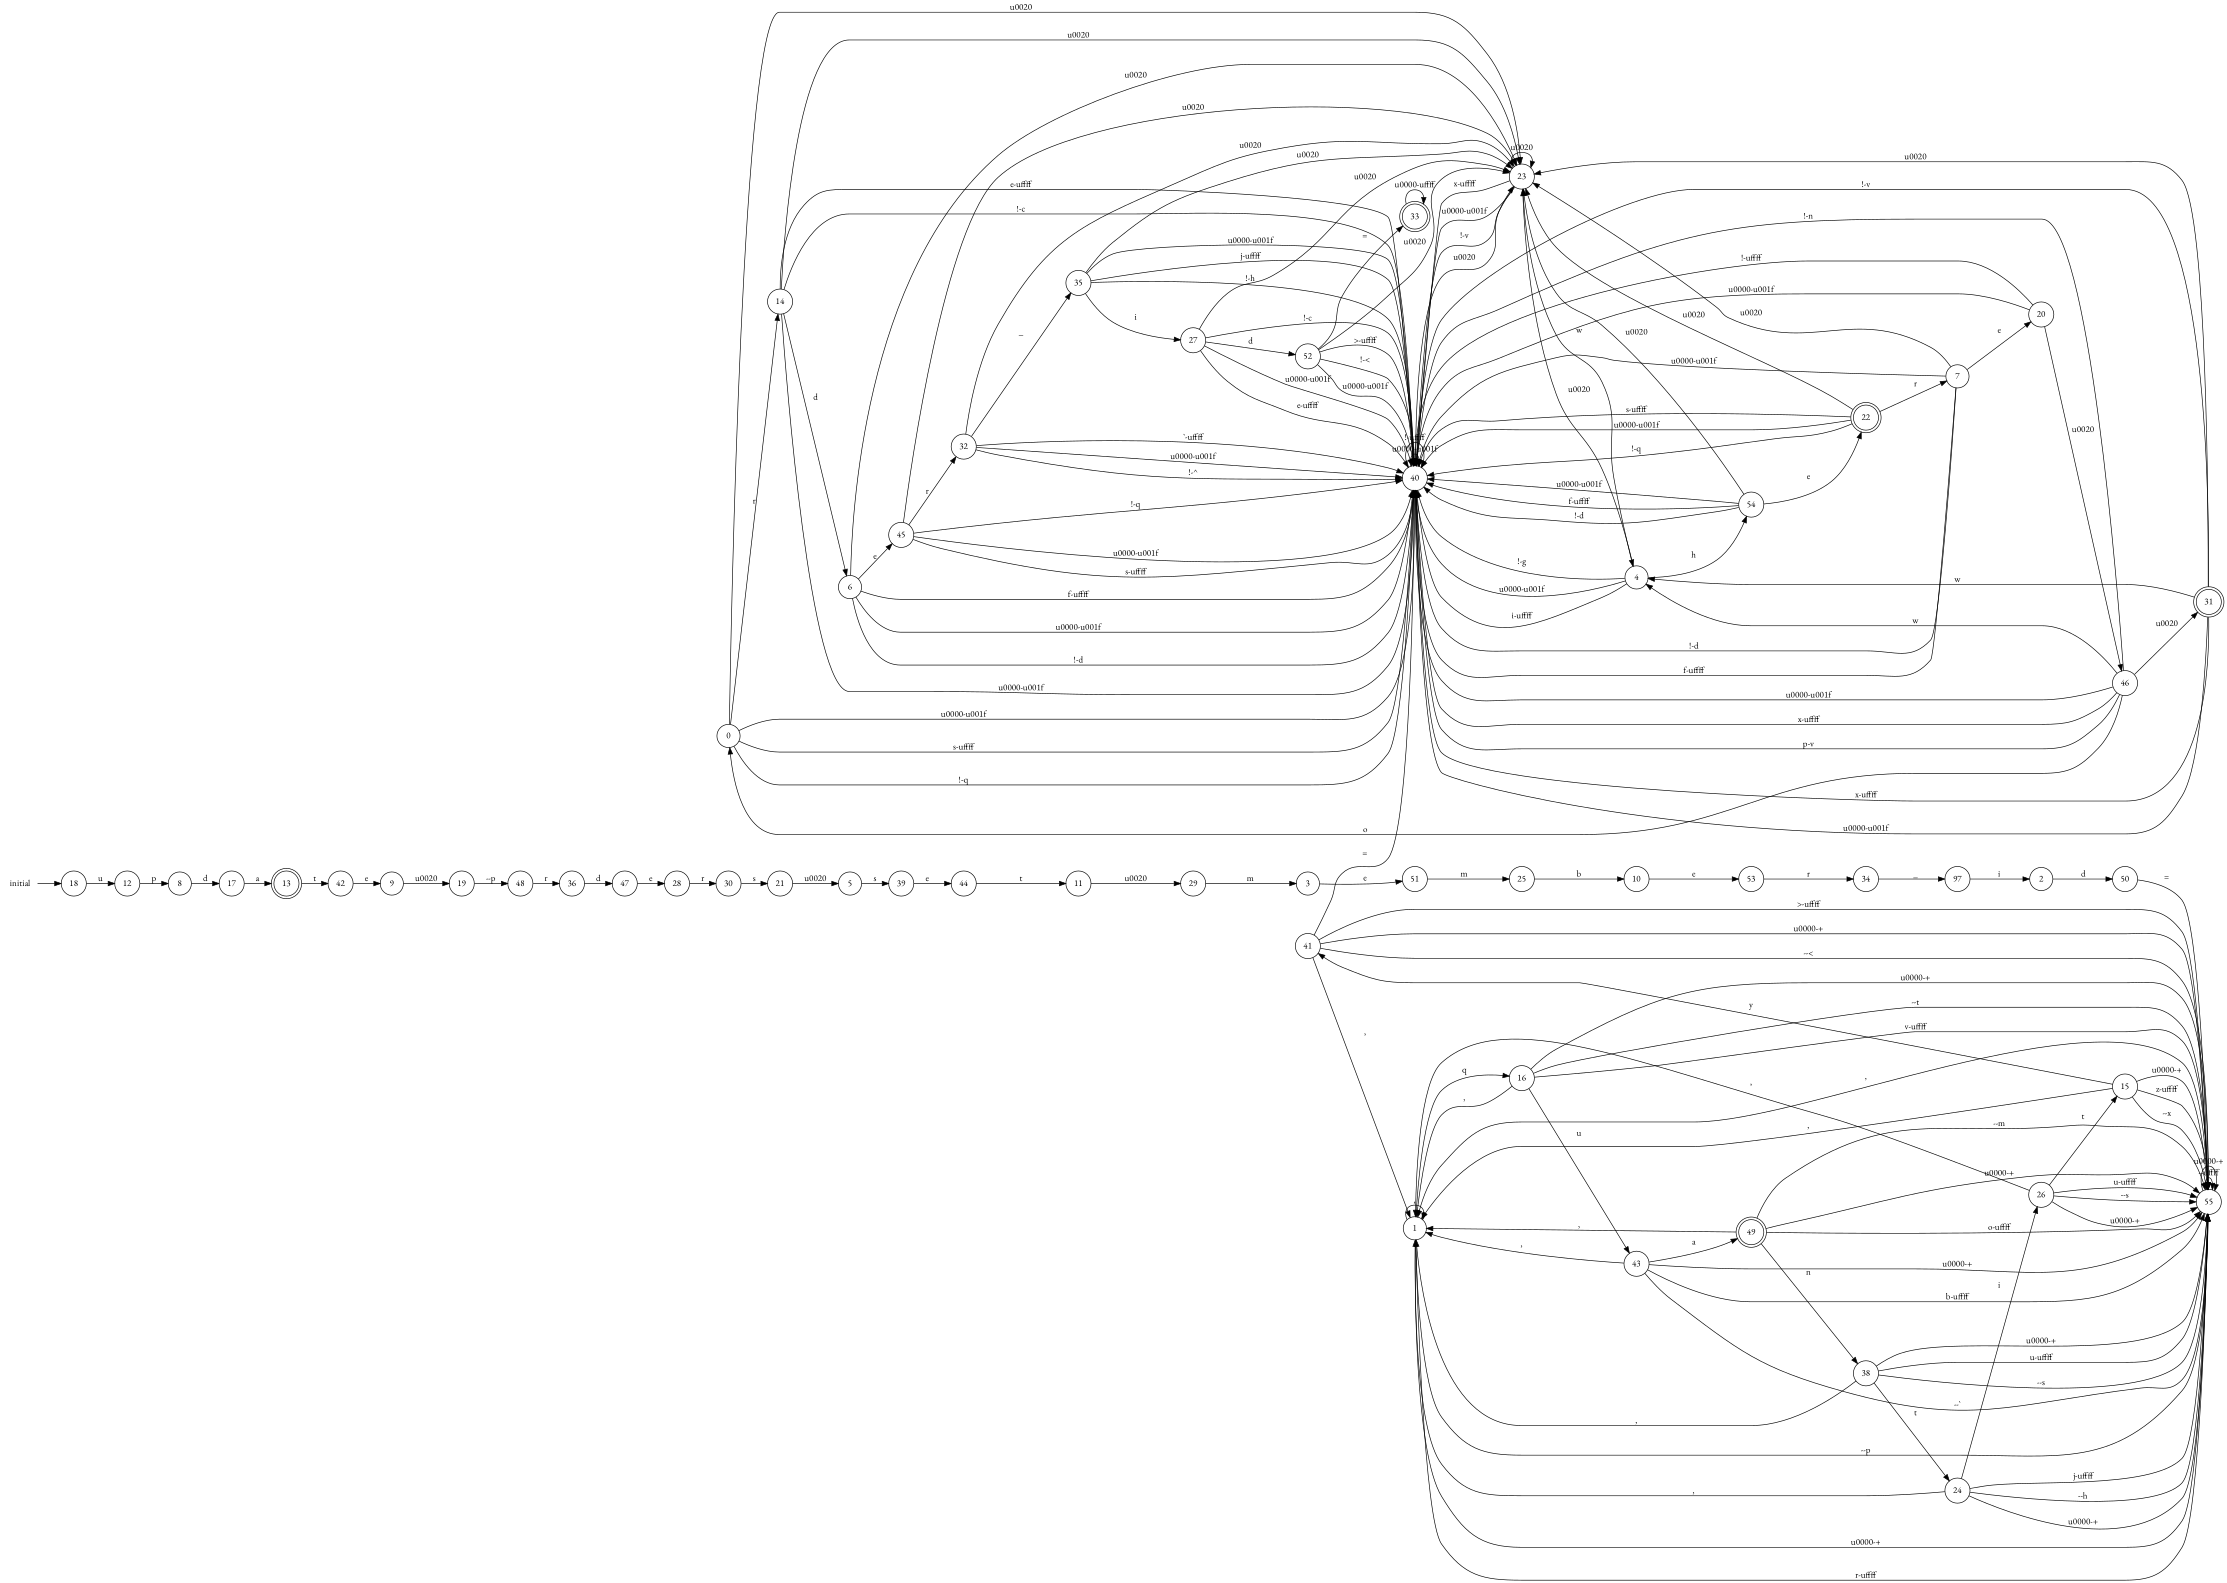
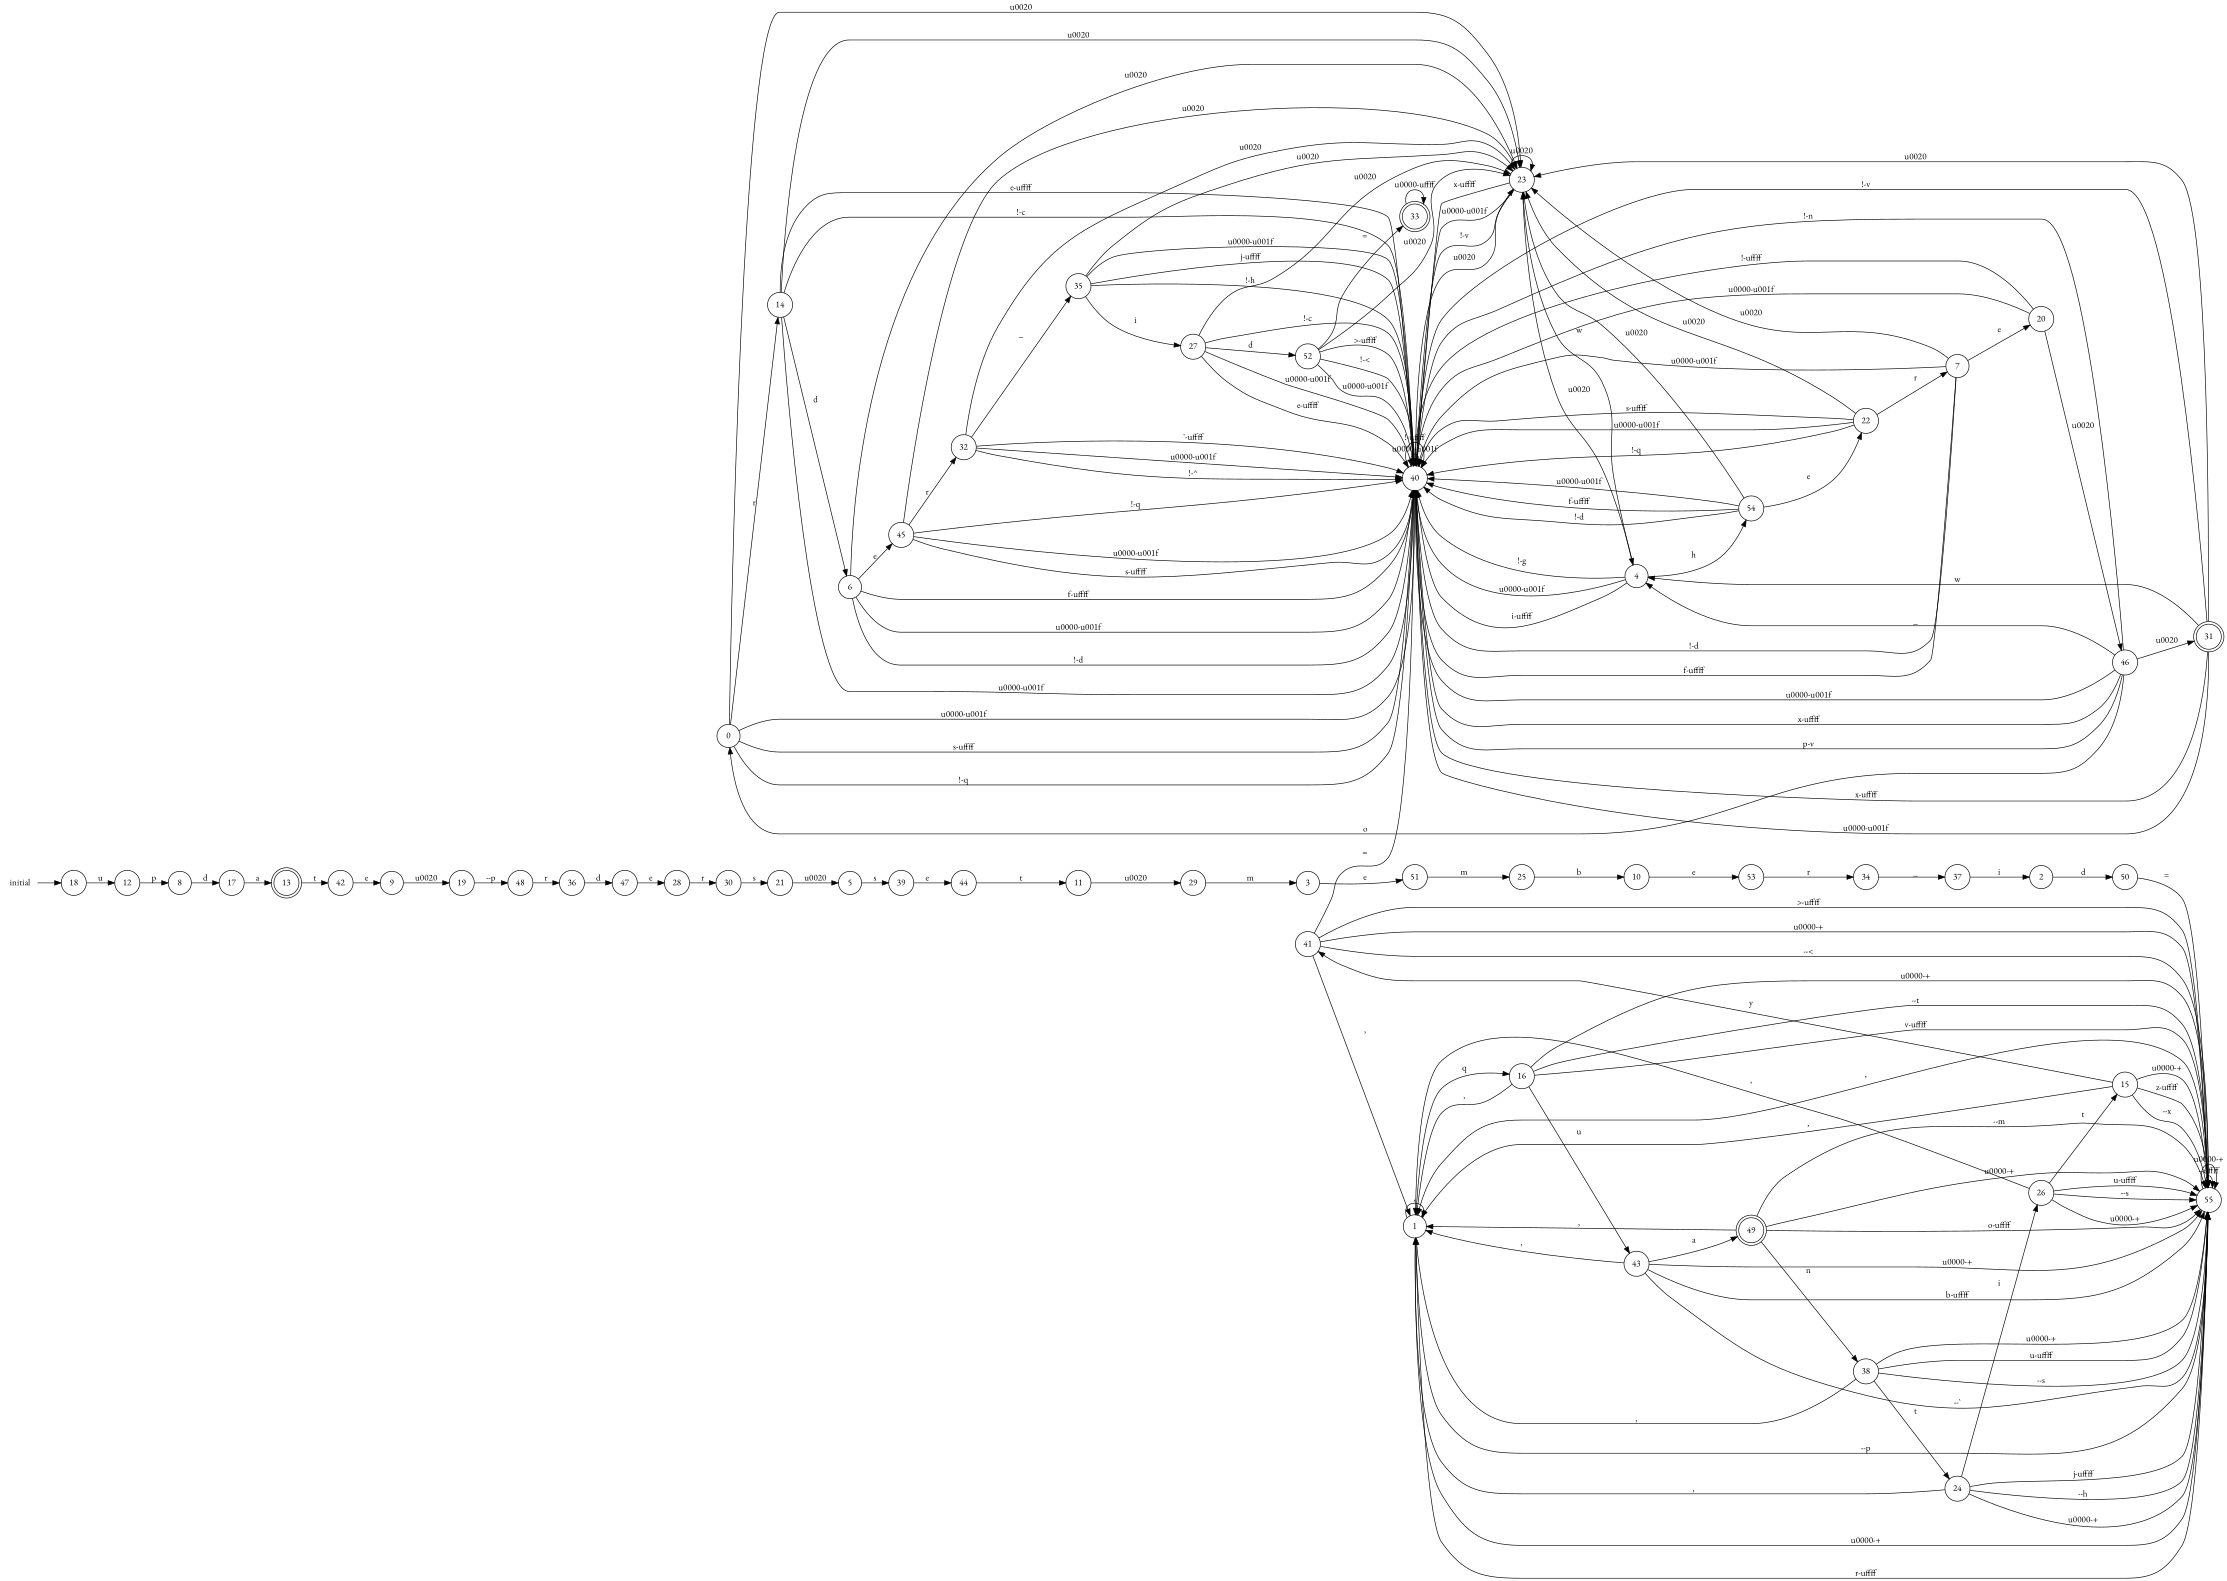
node "22": shape doublecircle -> circle
edge "46" -> "4": label "w" -> "_"
node "97": label "97" -> "37"
